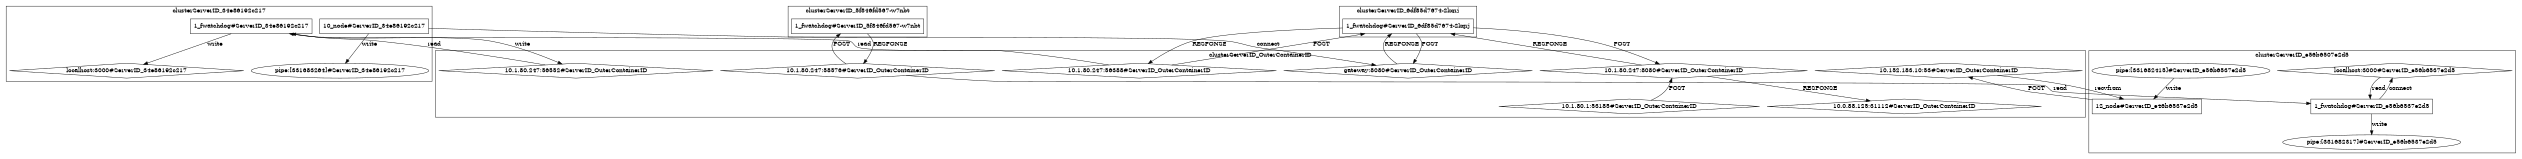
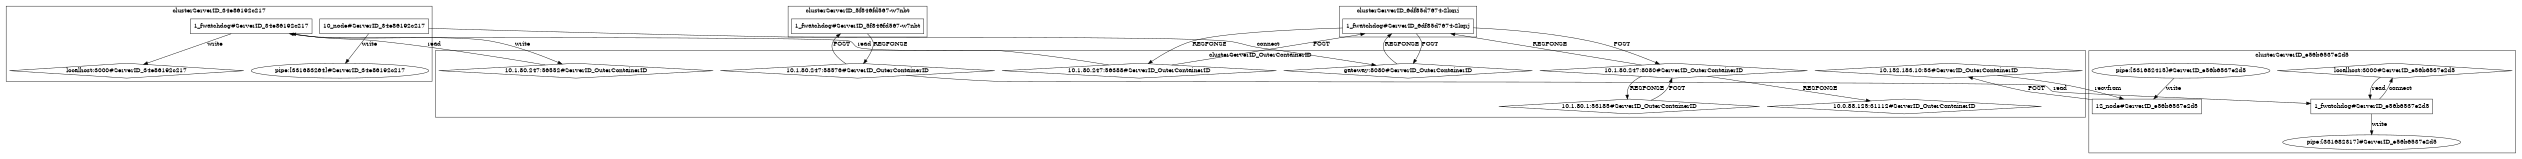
cluster "clusterServerID_e56b6507e2d5": label "clusterServerID_e56b6507e2d5" -> "clusterServerID_e56b6537e2d5"
edge "10.1.80.247:8080#ServerID_OuterContainerID" -> "10.1.80.1:53185#ServerID_OuterContainerID": added, label "RESPONSE"
node "12_node#ServerID_e46b6537e2d5": label "12_node#ServerID_e46b6537e2d5" -> "12_node#ServerID_e56b6537e2d5"
